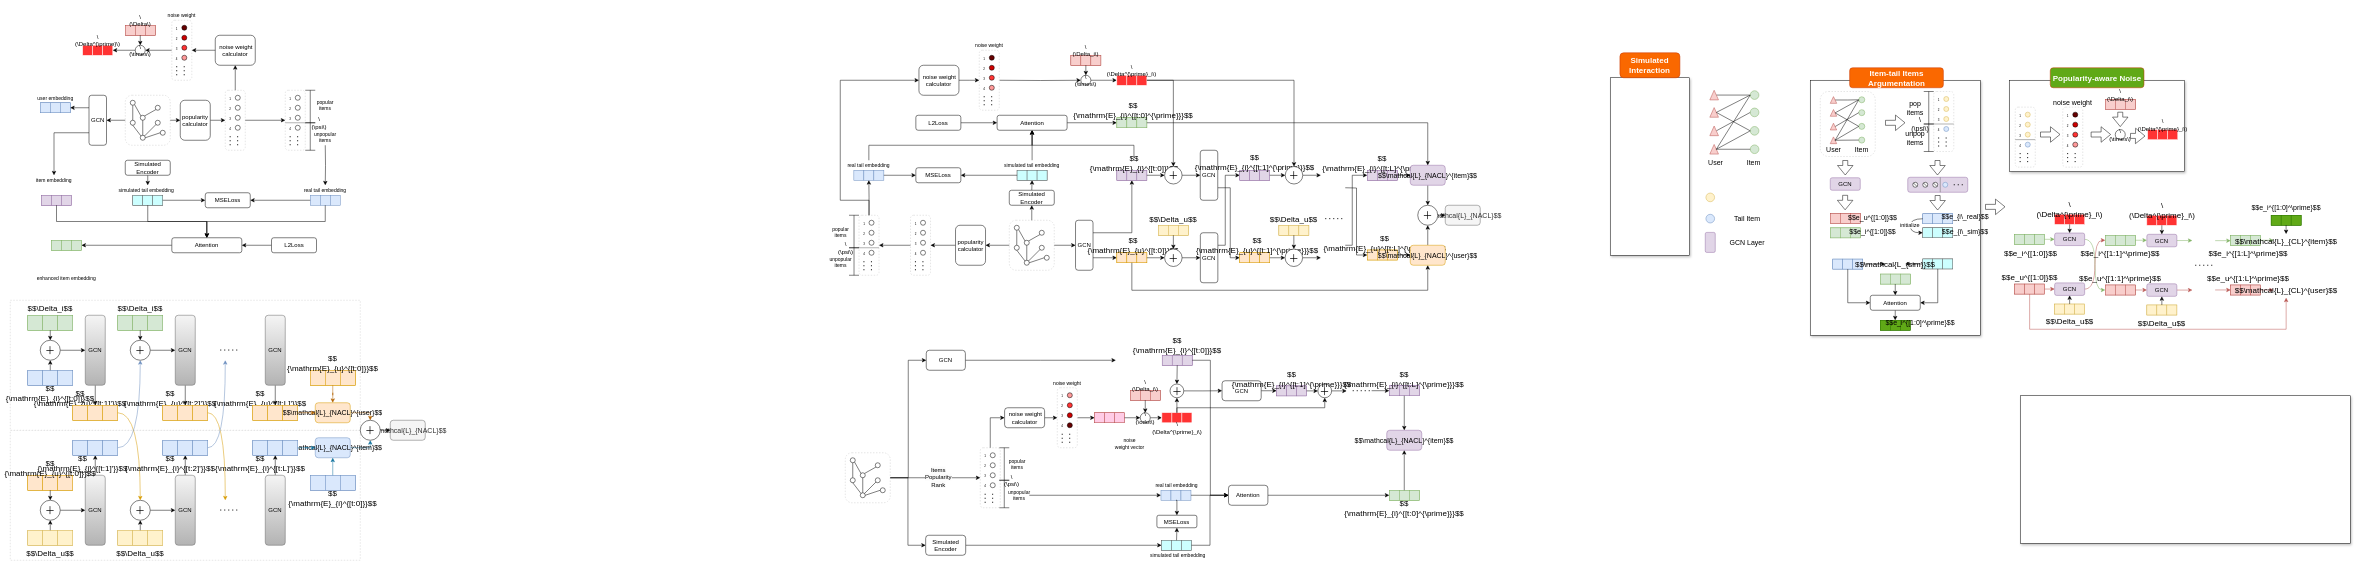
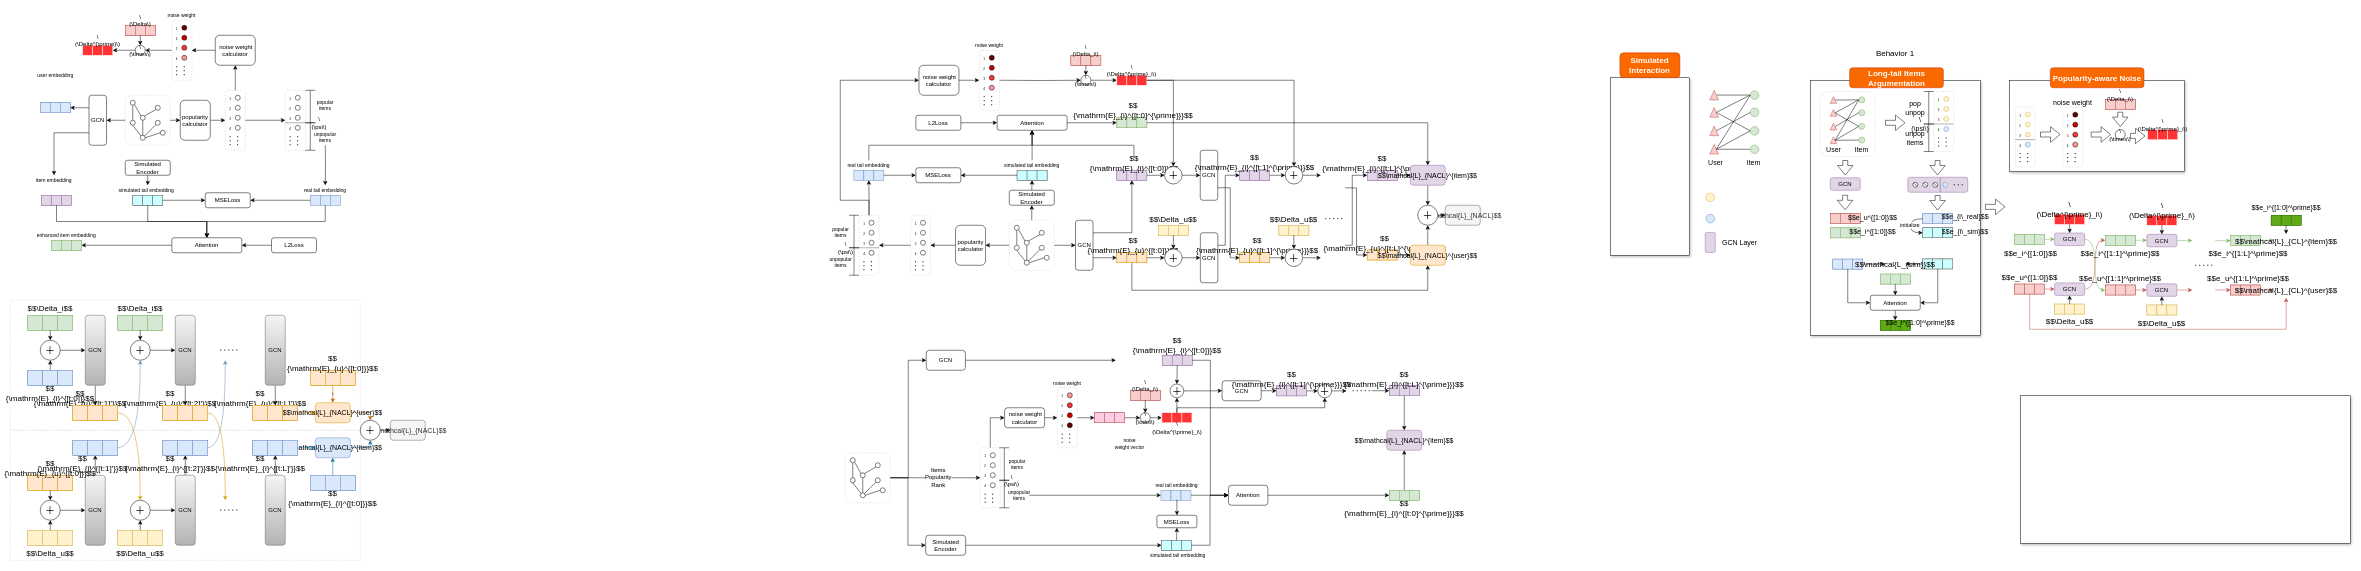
node "Behavior 1": added
node "Item-tail Items Argumentation": label "Item-tail Items Argumentation" -> "Long-tail Items Argumentation"
node "Popularity-aware Noise": fillcolor #60a917 -> #fa6800
node "user embedding": moved (55, 98) -> (55, 75)
node "pop items": label "pop items" -> "pop unpop"
node "Tail Item": removed
node "GCN Layer": moved (1747, 242) -> (1740, 242)
node "enhanced item embedding": moved (67, 278) -> (67, 235)
